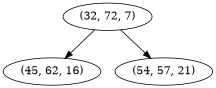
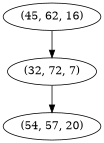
edge "(32, 72, 7)" -> "(45, 62, 16)": reversed
node "(54, 57, 21)": label "(54, 57, 21)" -> "(54, 57, 20)"
